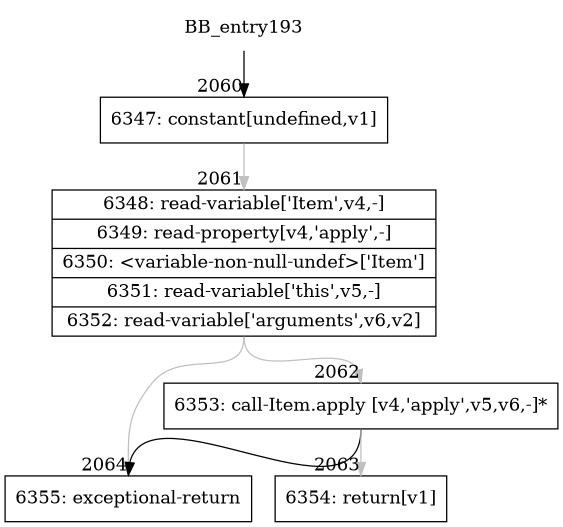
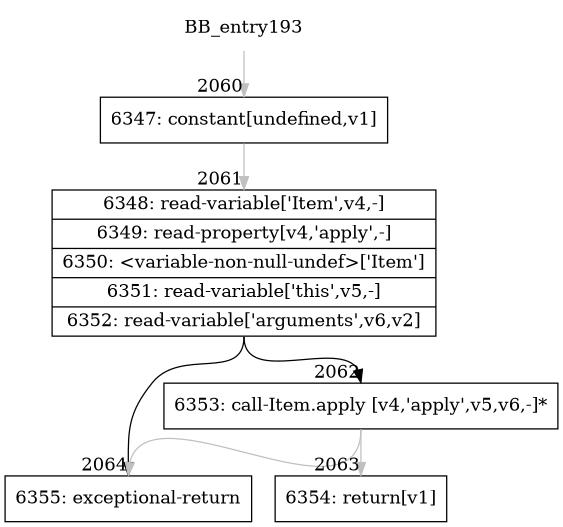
edge "BB_entry193" -> "6347: constant[undefined,v1]": color black -> gray
edge "6348: read-variable['Item',v4,-]" -> "6353: call-Item.apply [v4,'apply',v5,v6,-]*": color gray -> black
edge "6348: read-variable['Item',v4,-]" -> "6355: exceptional-return": color gray -> black
edge "6353: call-Item.apply [v4,'apply',v5,v6,-]*" -> "6355: exceptional-return": color black -> gray
